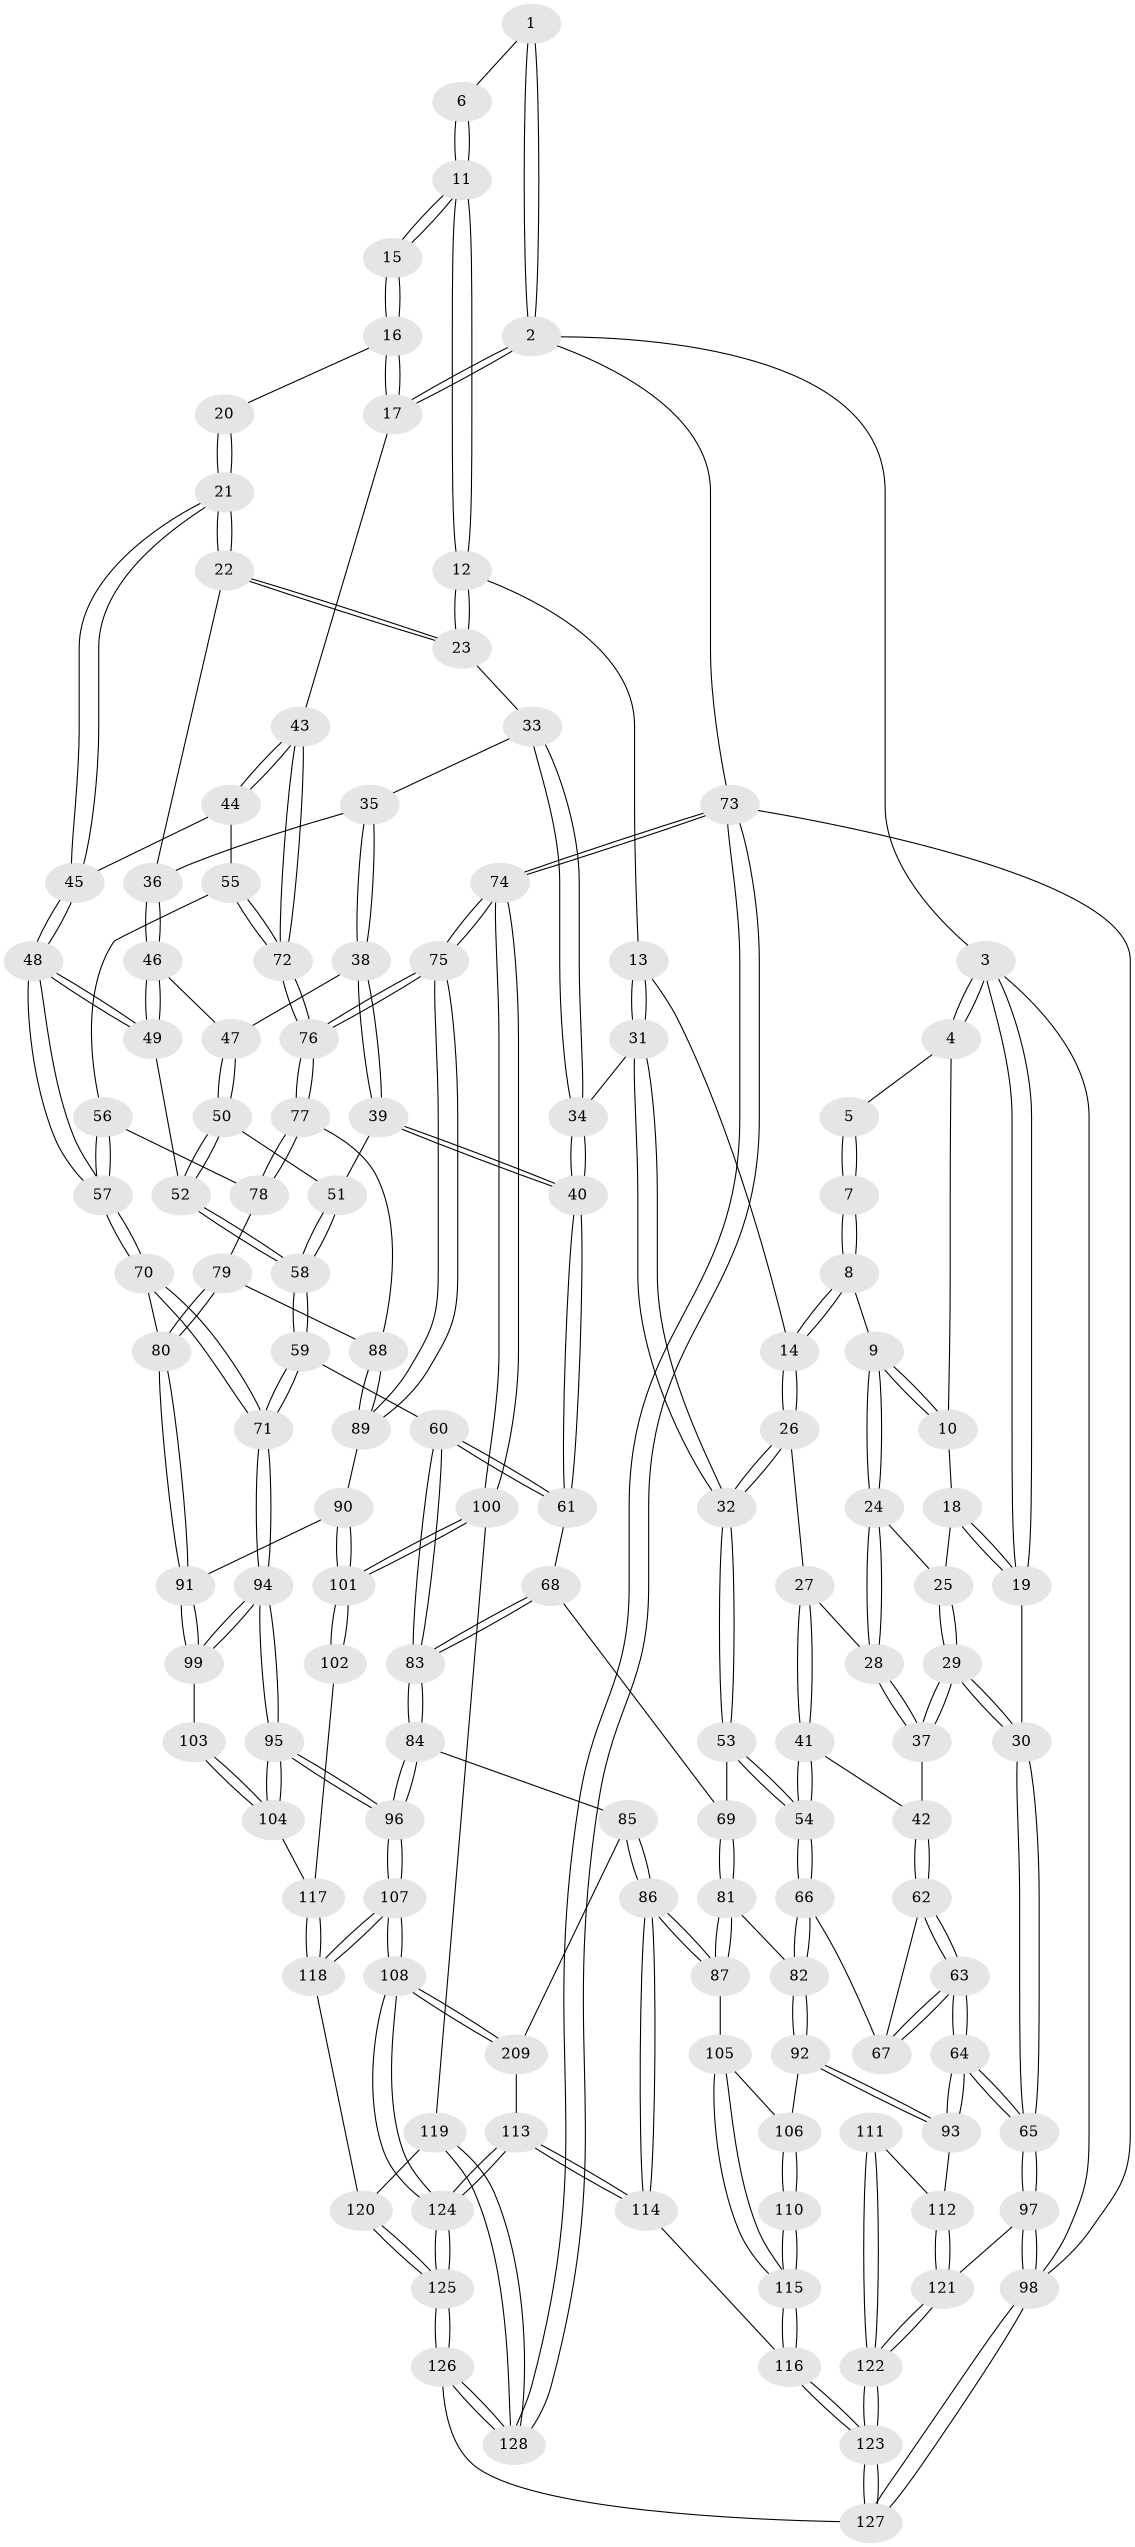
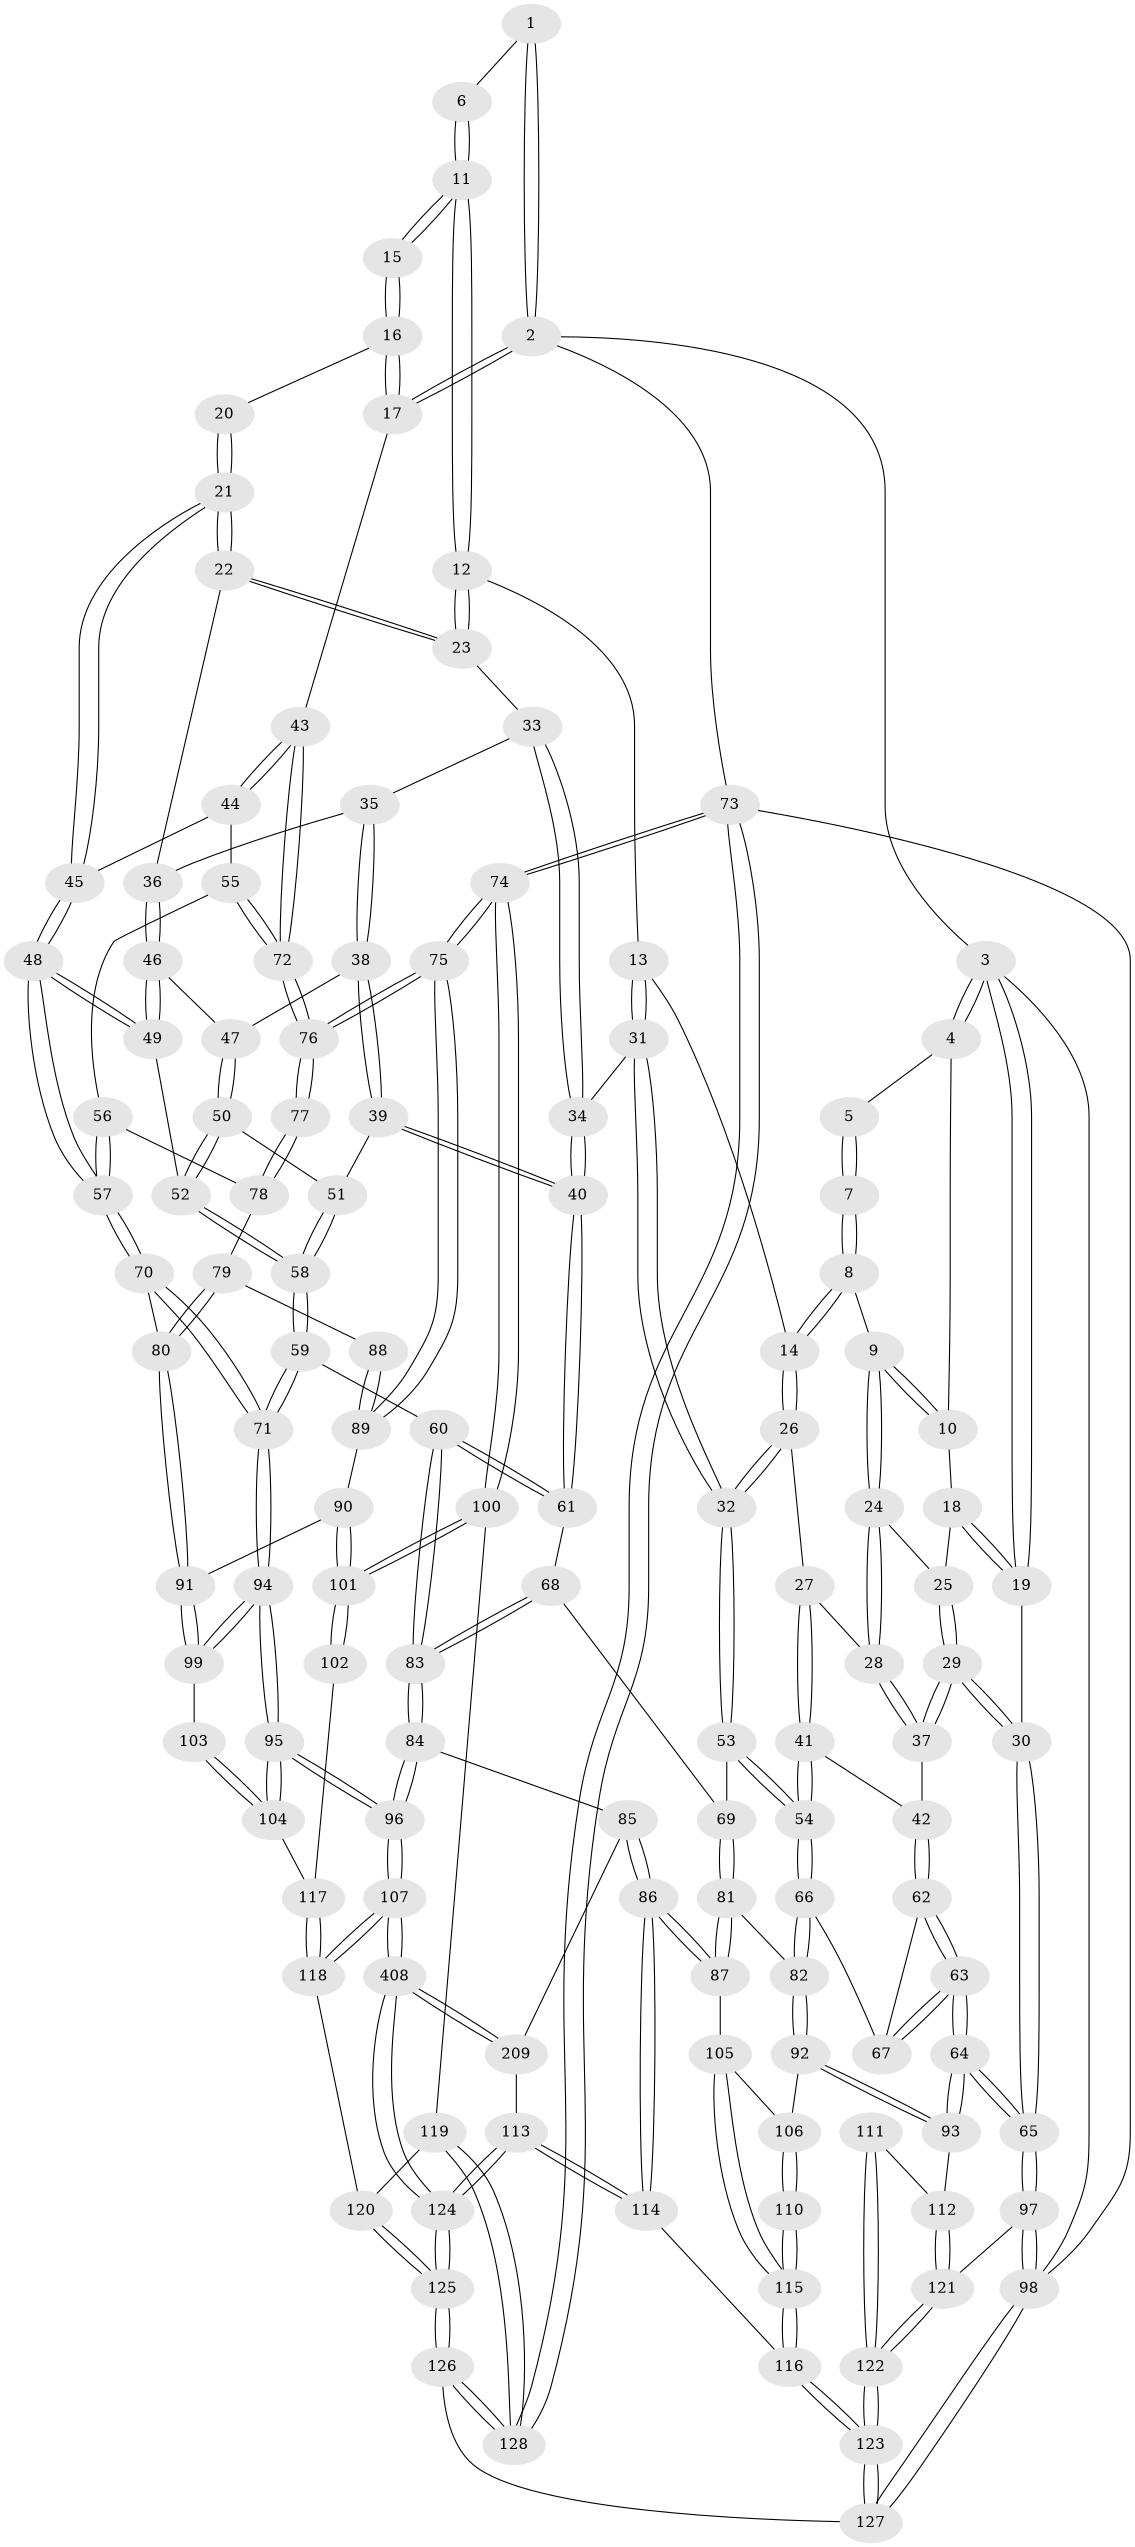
edge "77" -- "88": removed
node "108": label "108" -> "408"
